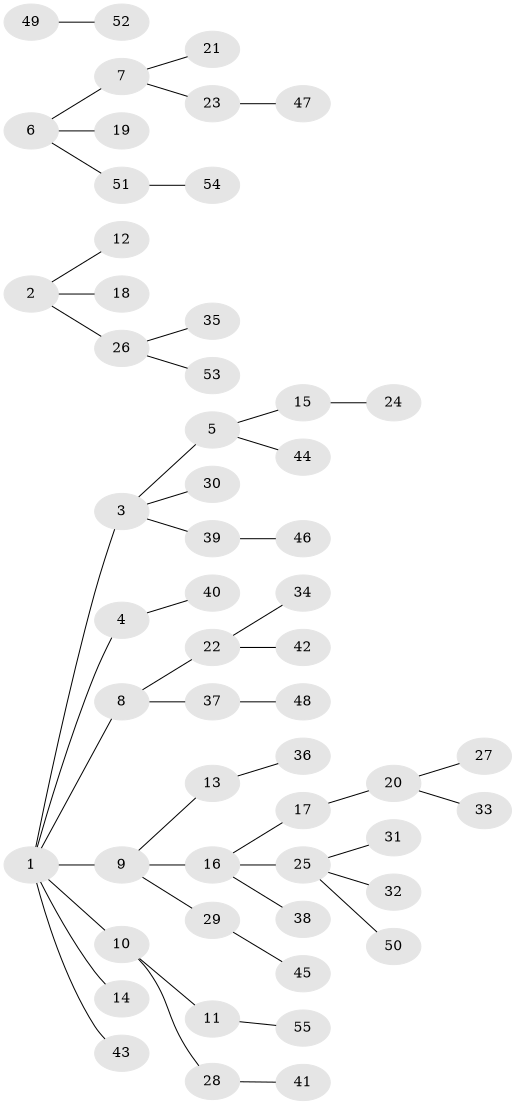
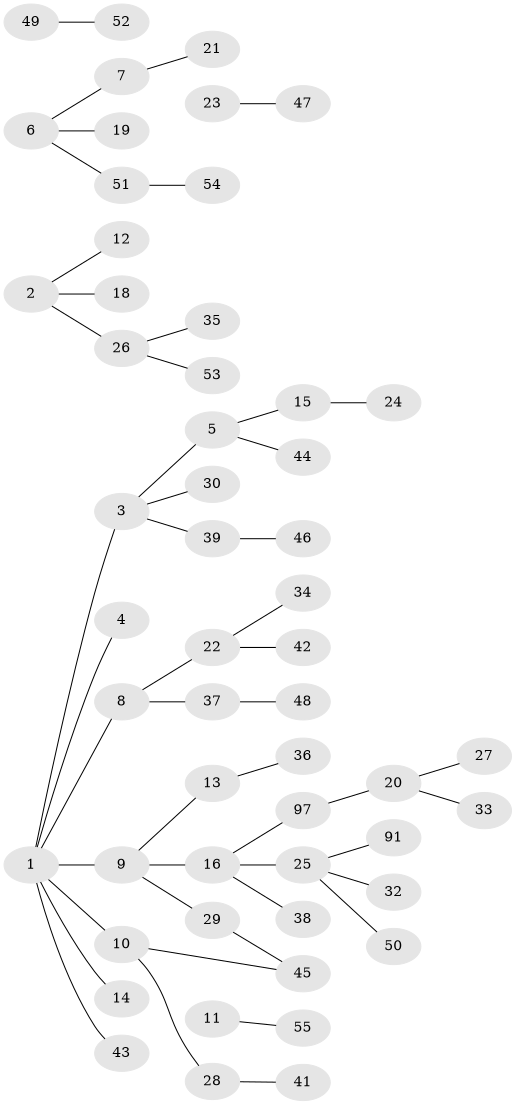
edge "7" -- "23": removed
node "40": removed
node "17": label "17" -> "97"
node "31": label "31" -> "91"
edge "10" -- "11": now "10" -- "45"
